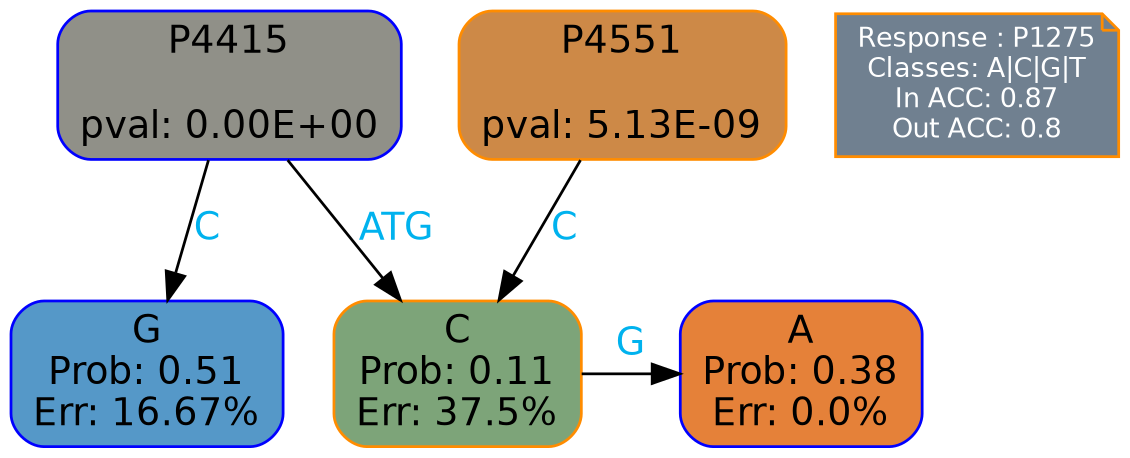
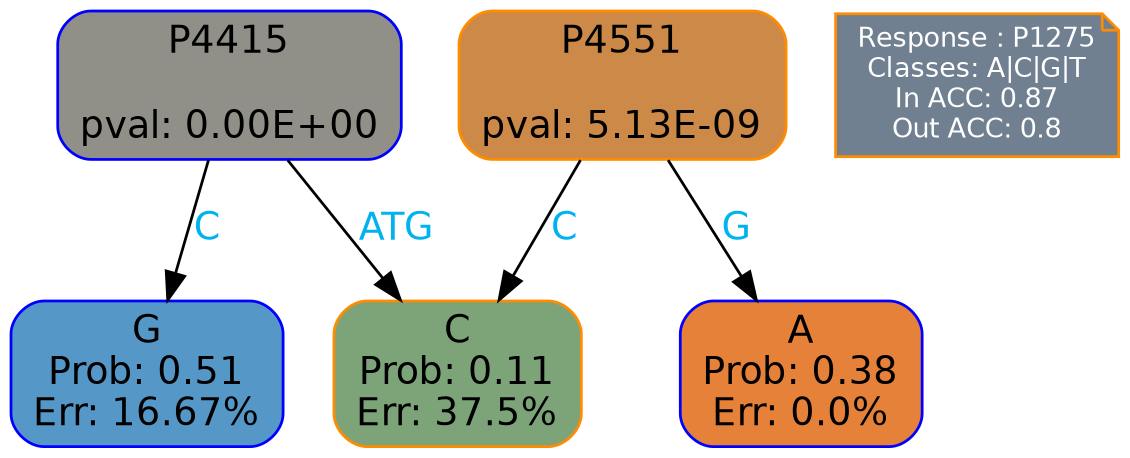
edge "C Prob: 0.11 Err: 37.5%" -> "A Prob: 0.38 Err: 0.0%": now "P4551 pval: 5.13E-09" -> "A Prob: 0.38 Err: 0.0%"
